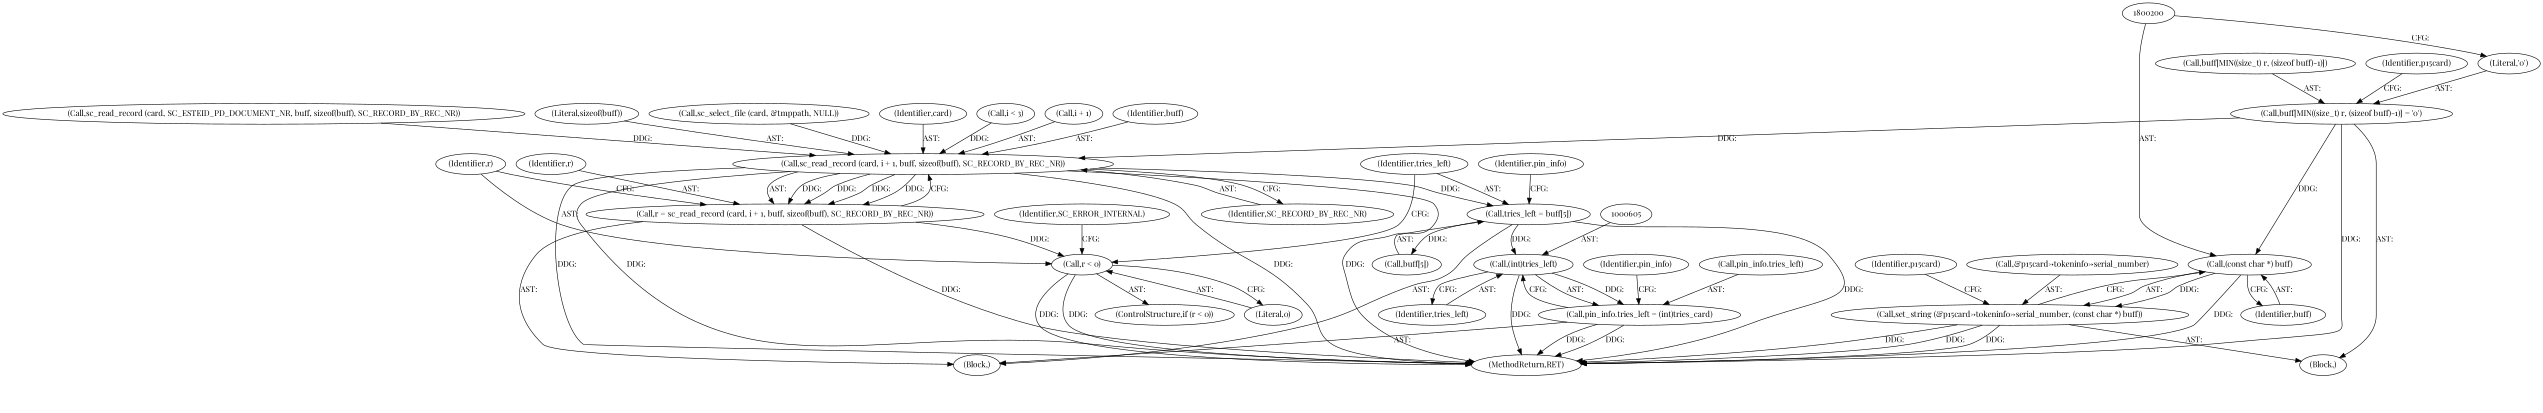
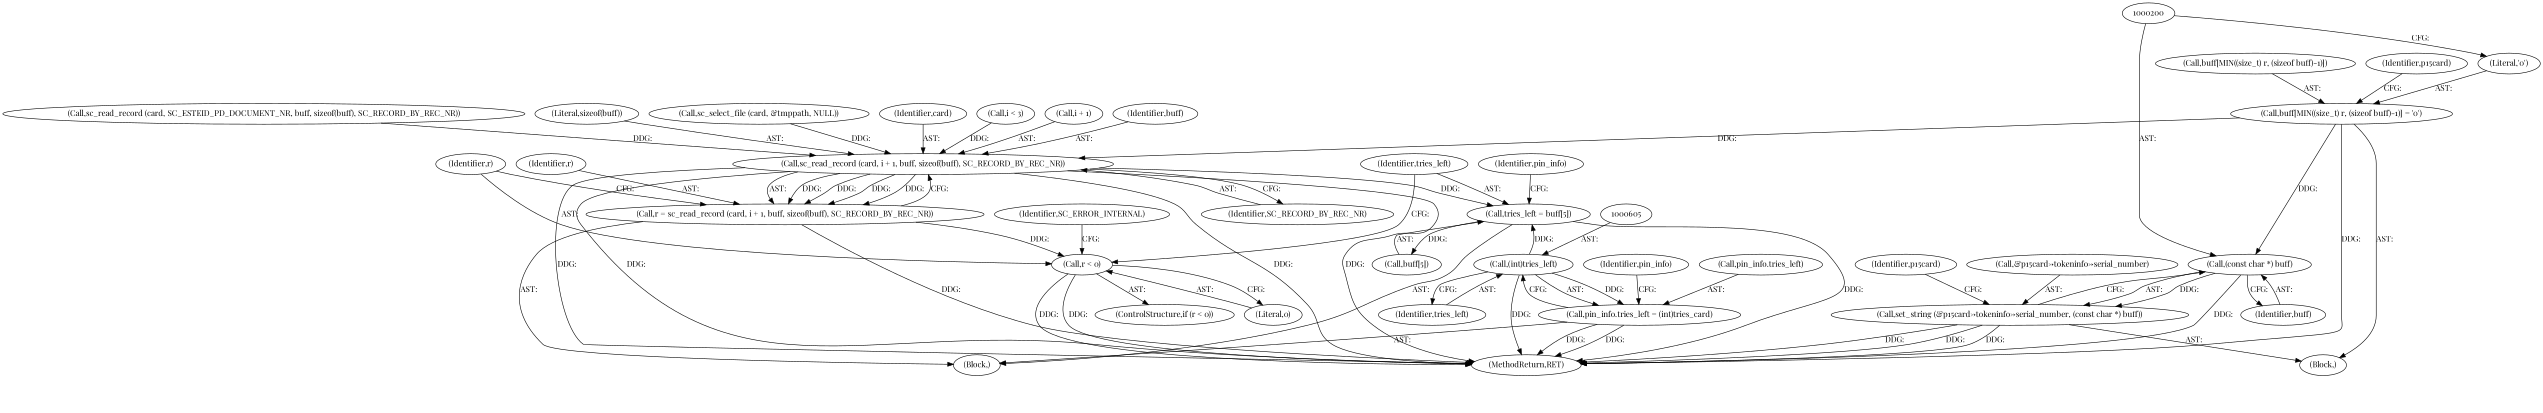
node "1800200": label "1800200" -> "1000200"
edge "(Call,tries_left = buff[5])" -> "(Call,(int)tries_left)": reversed
